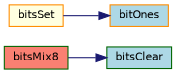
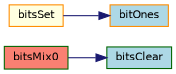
node "bitsMix8": label "bitsMix8" -> "bitsMix0"
